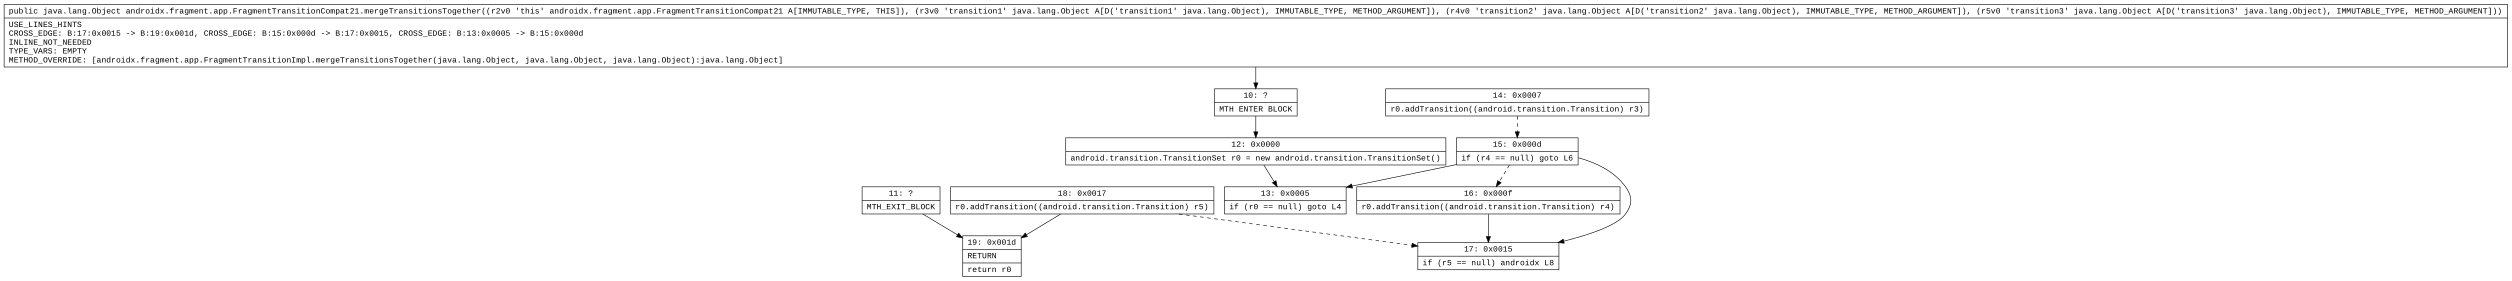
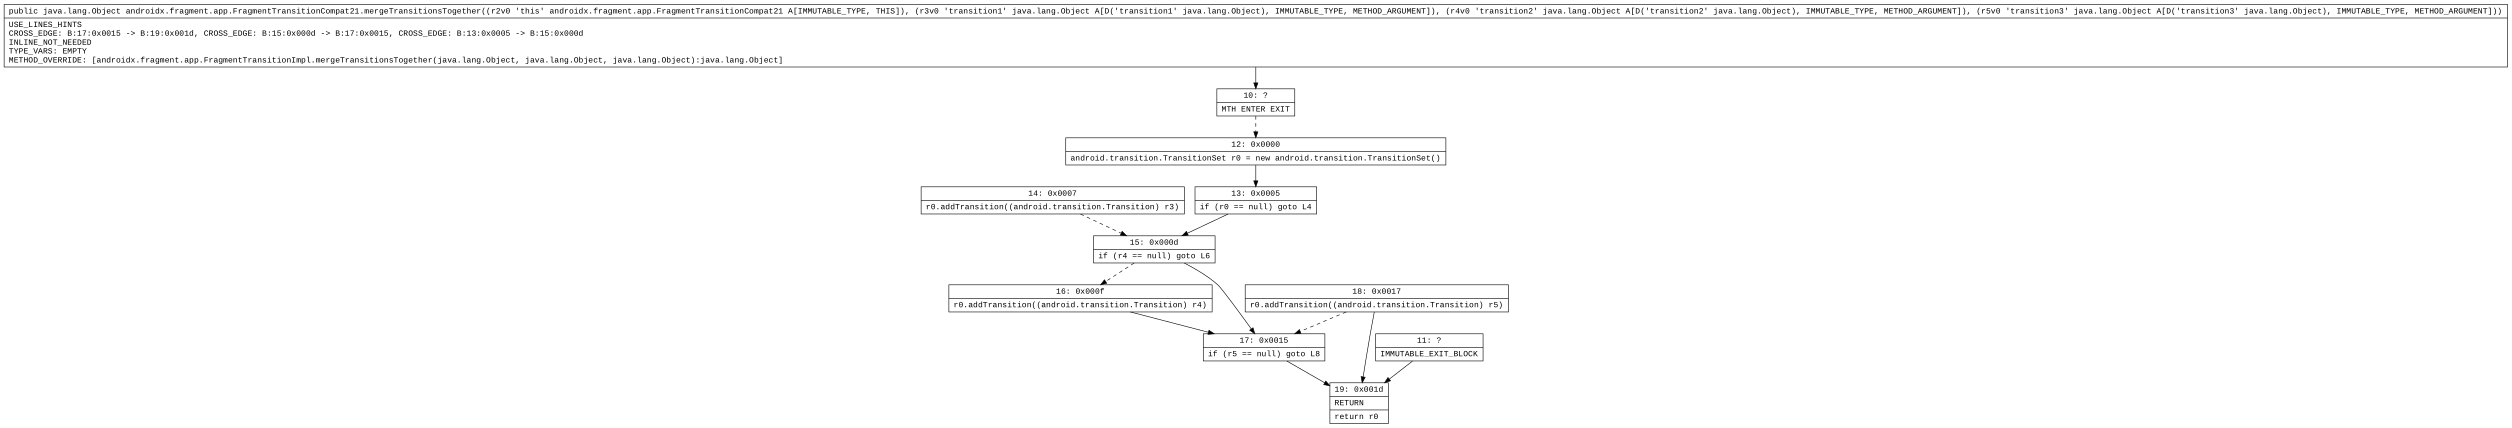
node "10: ?": text "MTH_ENTER_BLOCK" -> "MTH_ENTER_EXIT"
edge "10: ?" -> "12: 0x0000": style solid -> dashed
edge "15: 0x000d" -> "13: 0x0005": reversed
node "11: ?": text "MTH_EXIT_BLOCK" -> "IMMUTABLE_EXIT_BLOCK"
node "17: 0x0015": text "if (r5 == null) androidx L8" -> "if (r5 == null) goto L8"
edge "17: 0x0015" -> "19: 0x001d": added
